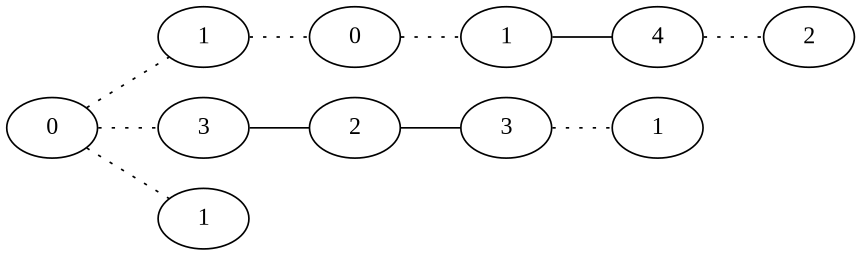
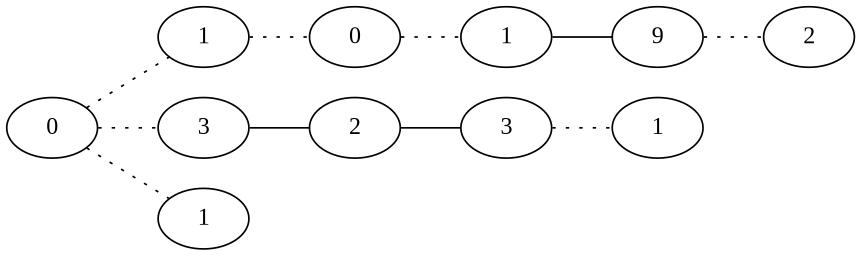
node "4": label "4" -> "9"
